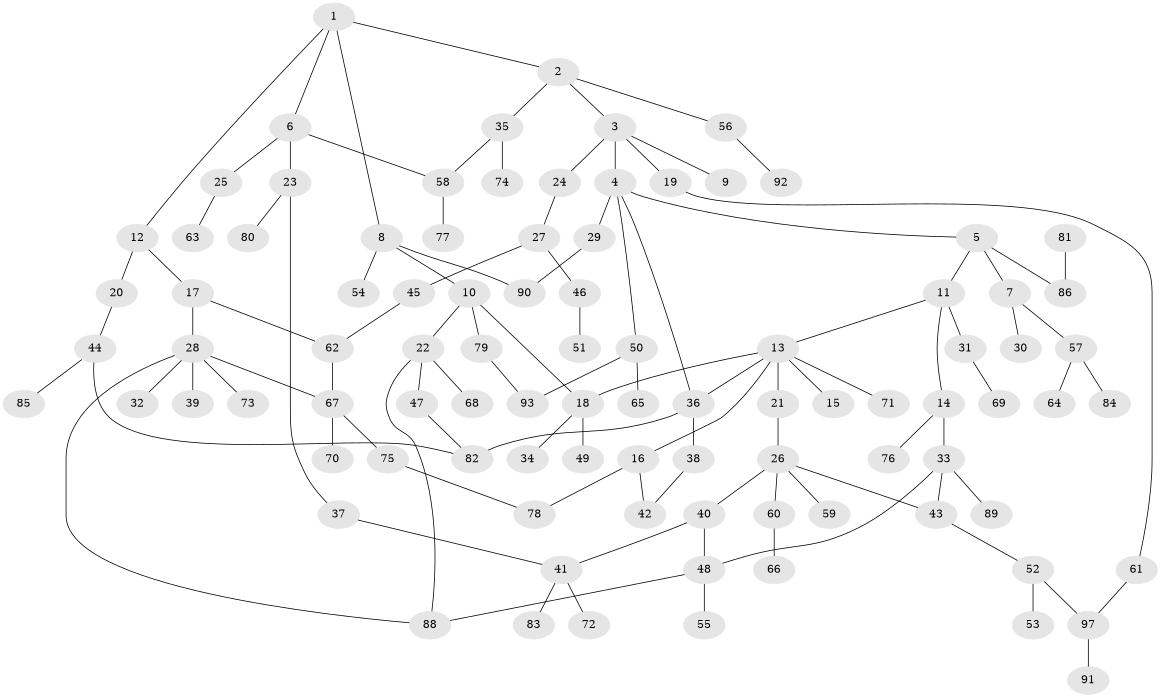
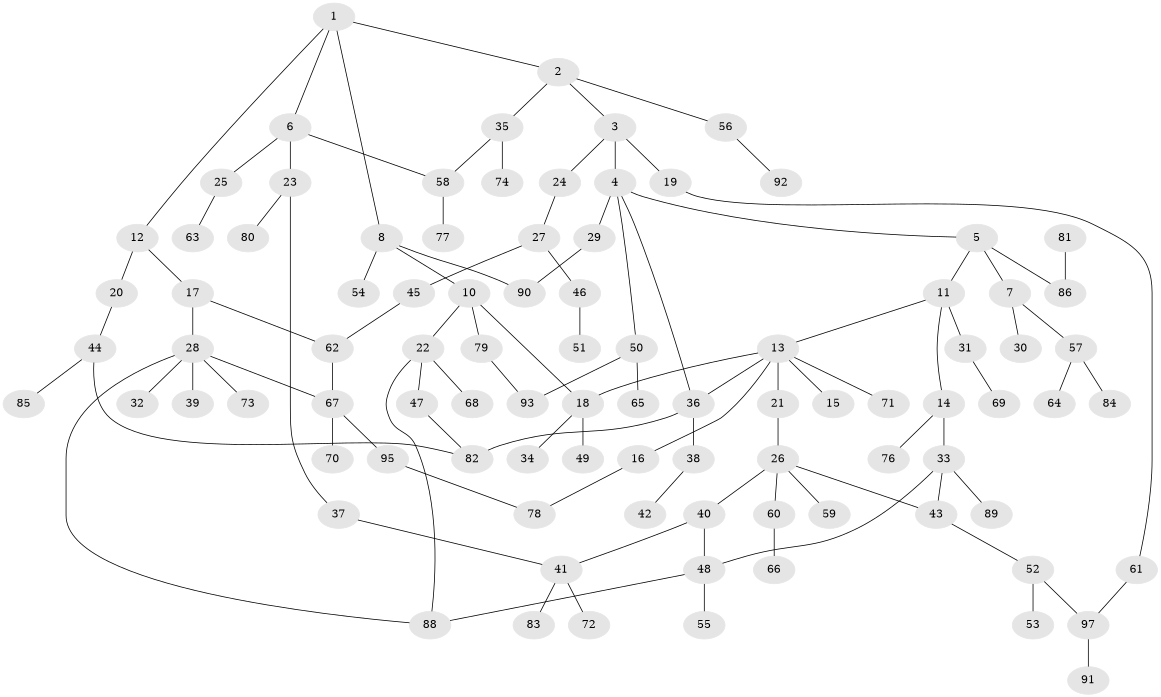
node "9": removed
node "75": label "75" -> "95"
edge "16" -- "42": removed
